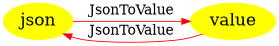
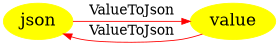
edge "json" -> "value": label "  JsonToValue  " -> "  ValueToJson  "
edge "value" -> "json": label "  JsonToValue  " -> "  ValueToJson  "
